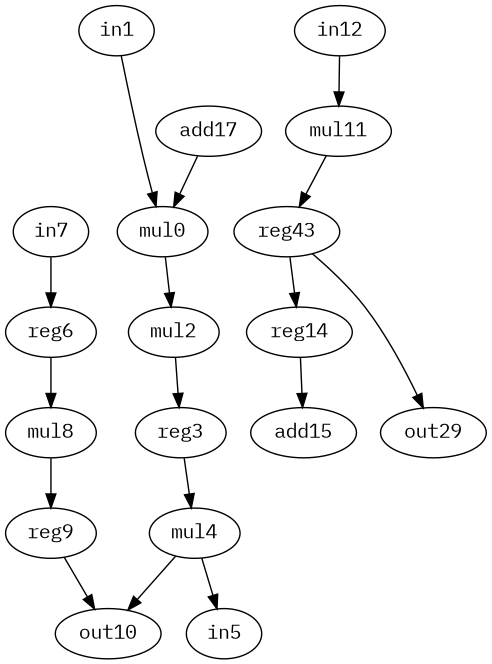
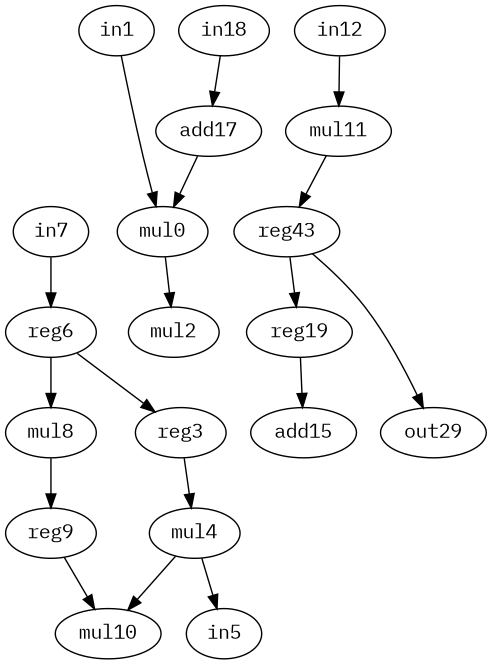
node "in18": added
node "reg14": label "reg14" -> "reg19"
edge "mul2" -> "reg3": now "reg6" -> "reg3"
node "out10": label "out10" -> "mul10"
